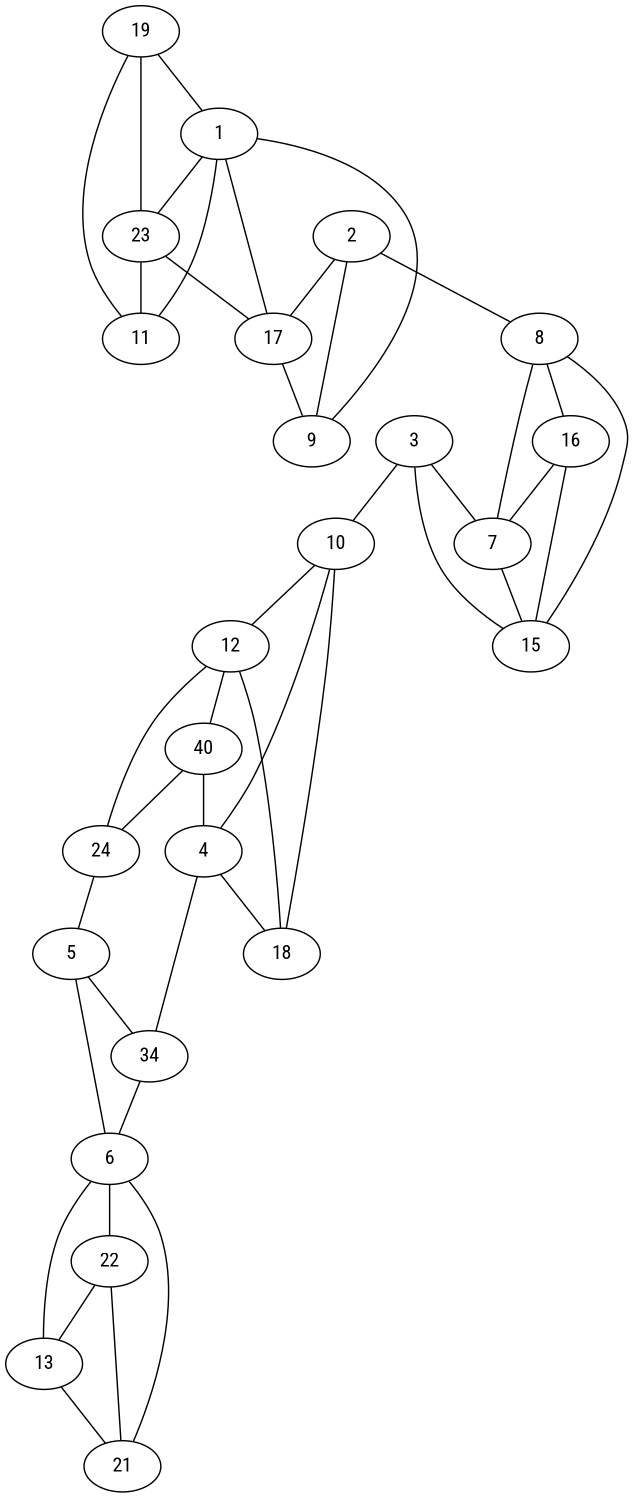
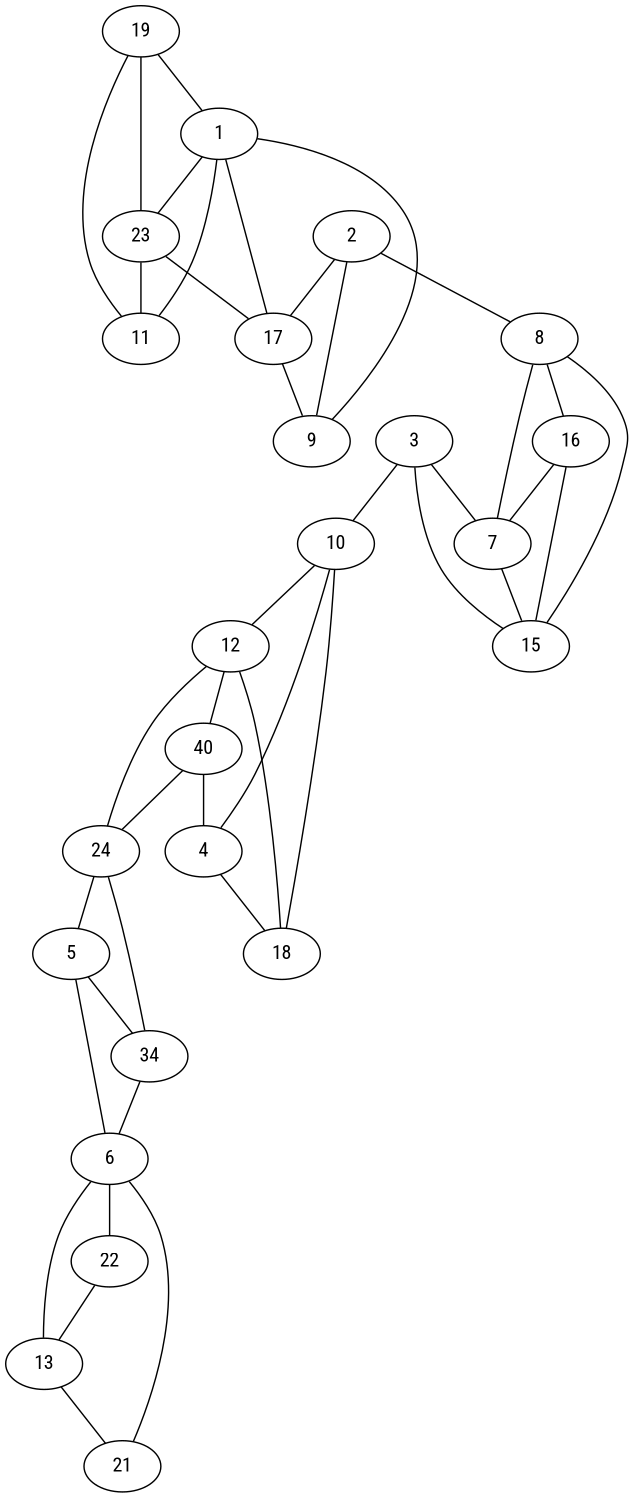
edge "4" -- "34": now "24" -- "34"
edge "22" -- "21": removed
